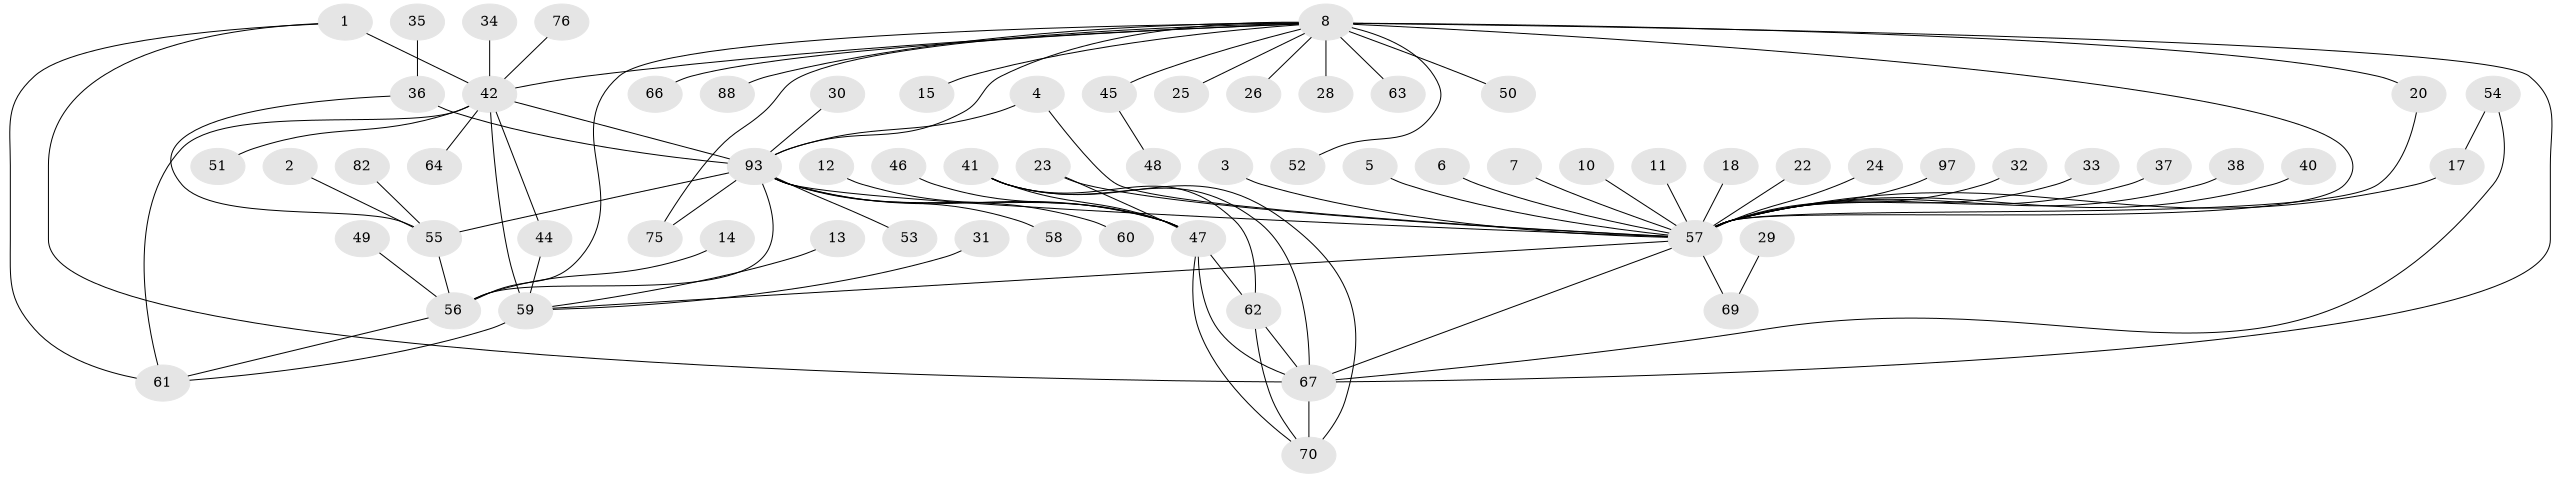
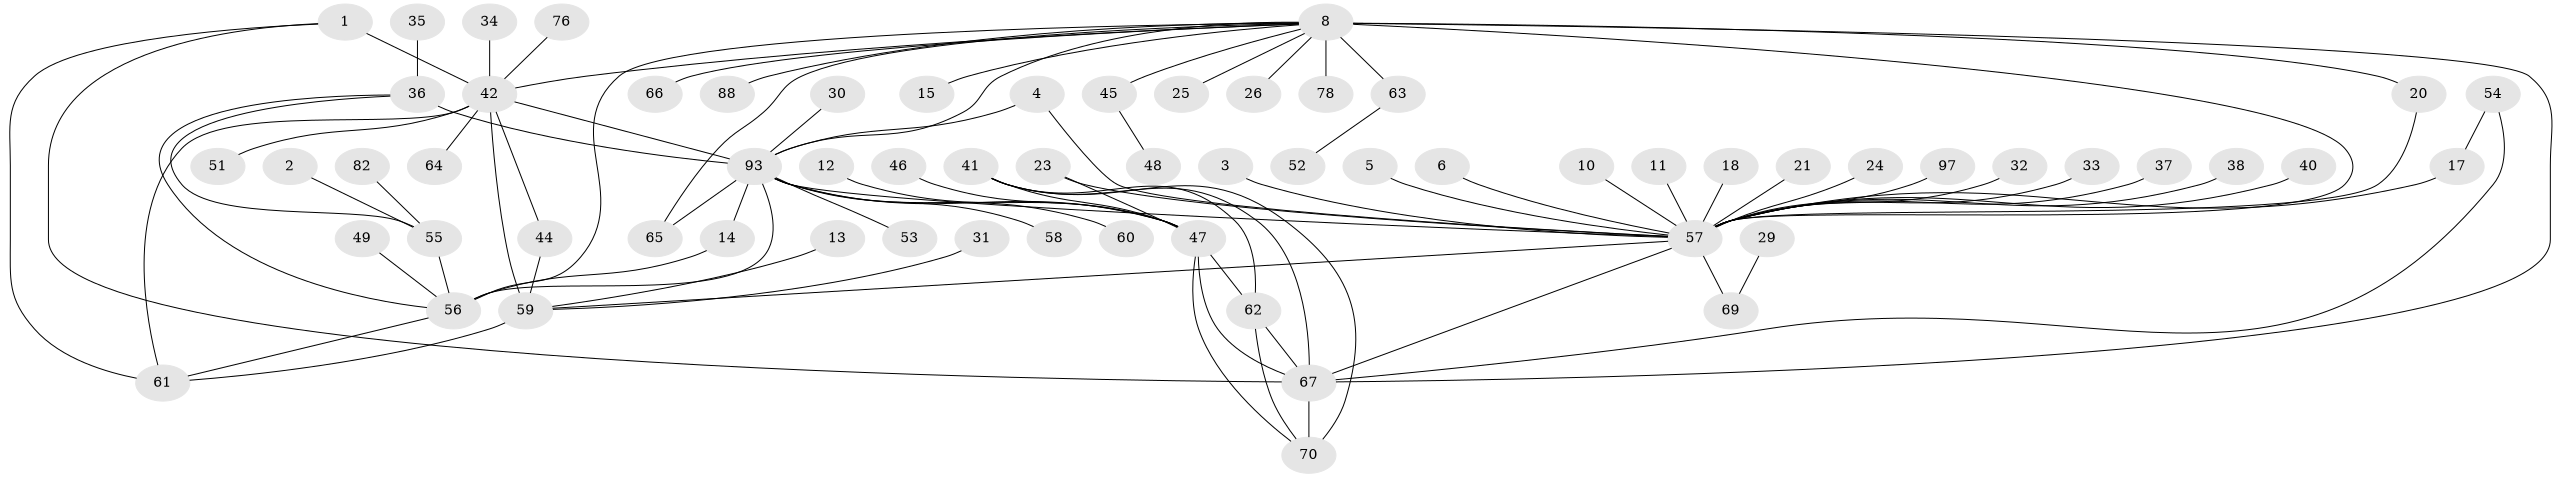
node "28": label "28" -> "78"
node "50": removed
edge "8" -- "52": now "63" -- "52"
node "7": removed
node "22": label "22" -> "21"
edge "36" -- "56": added
edge "93" -- "55": now "93" -- "14"
node "75": label "75" -> "65"
